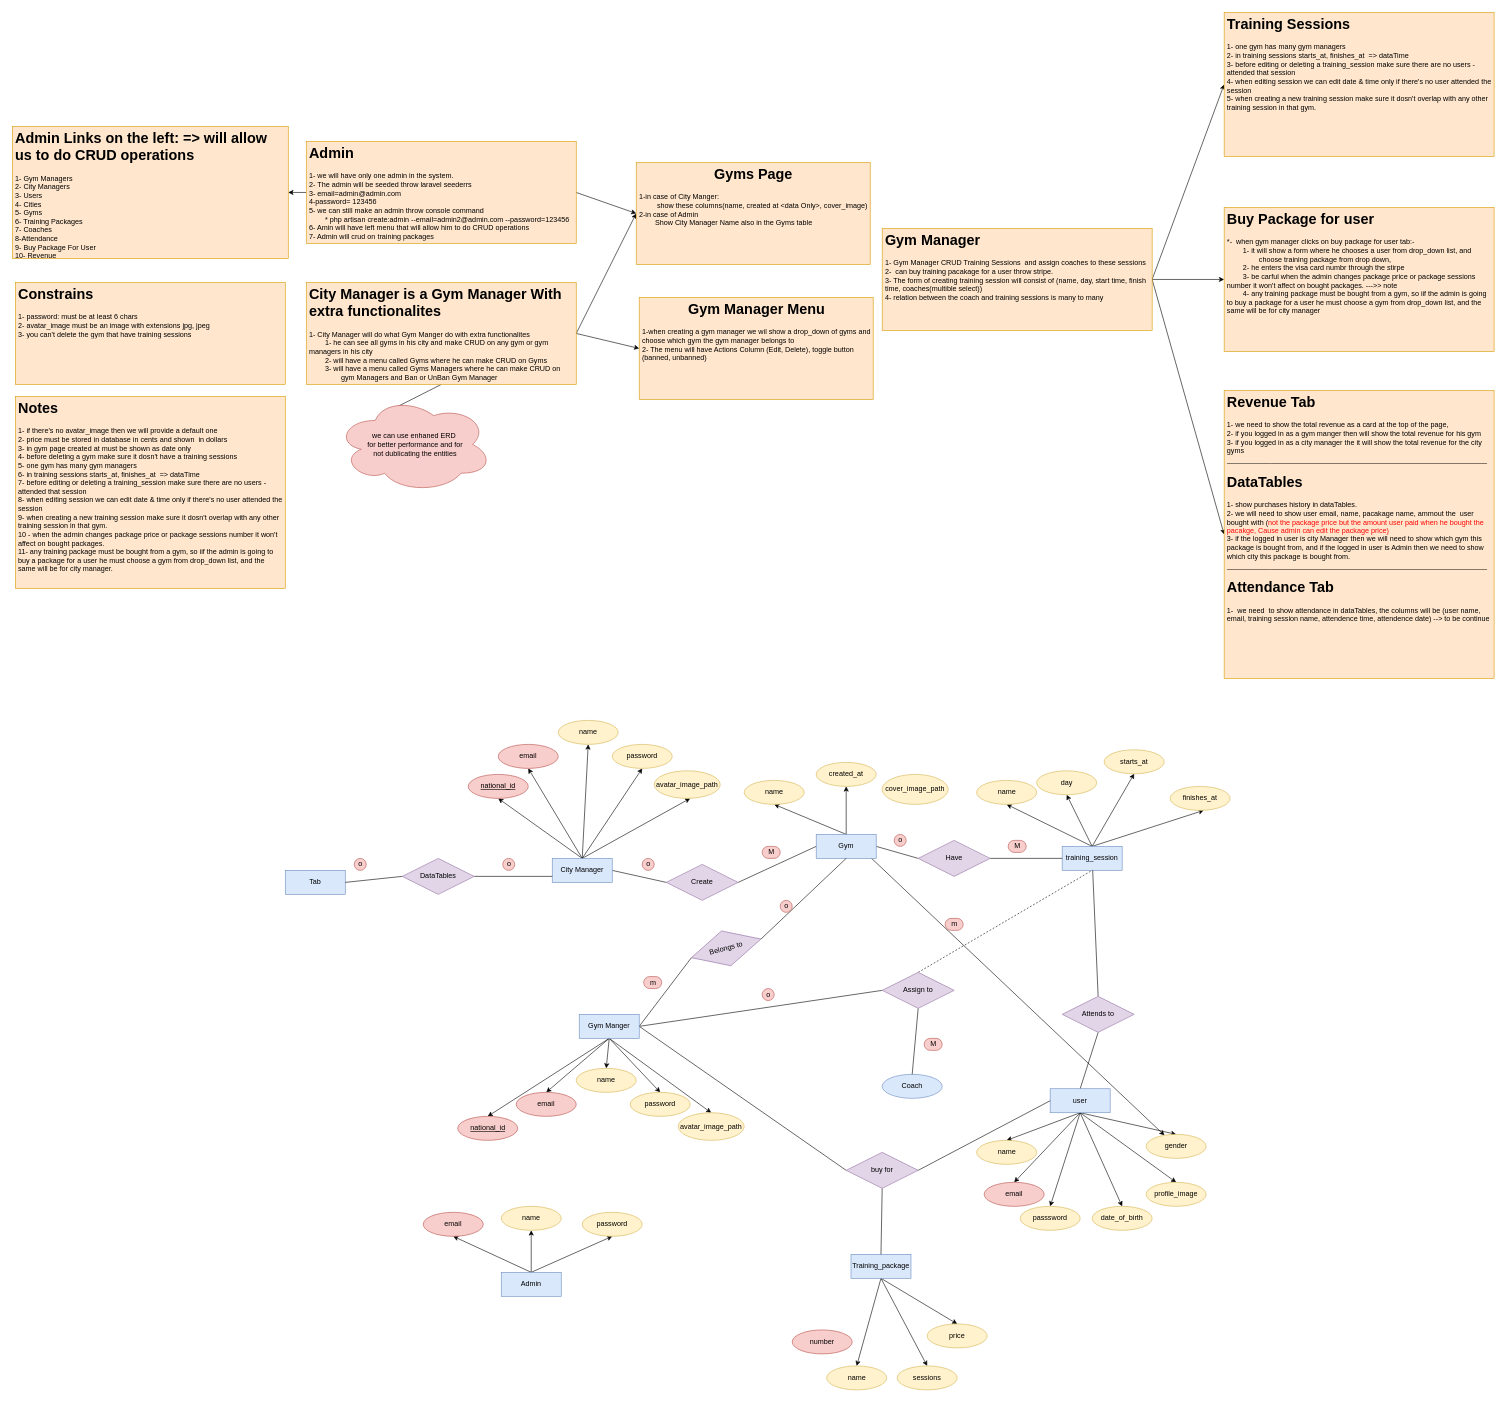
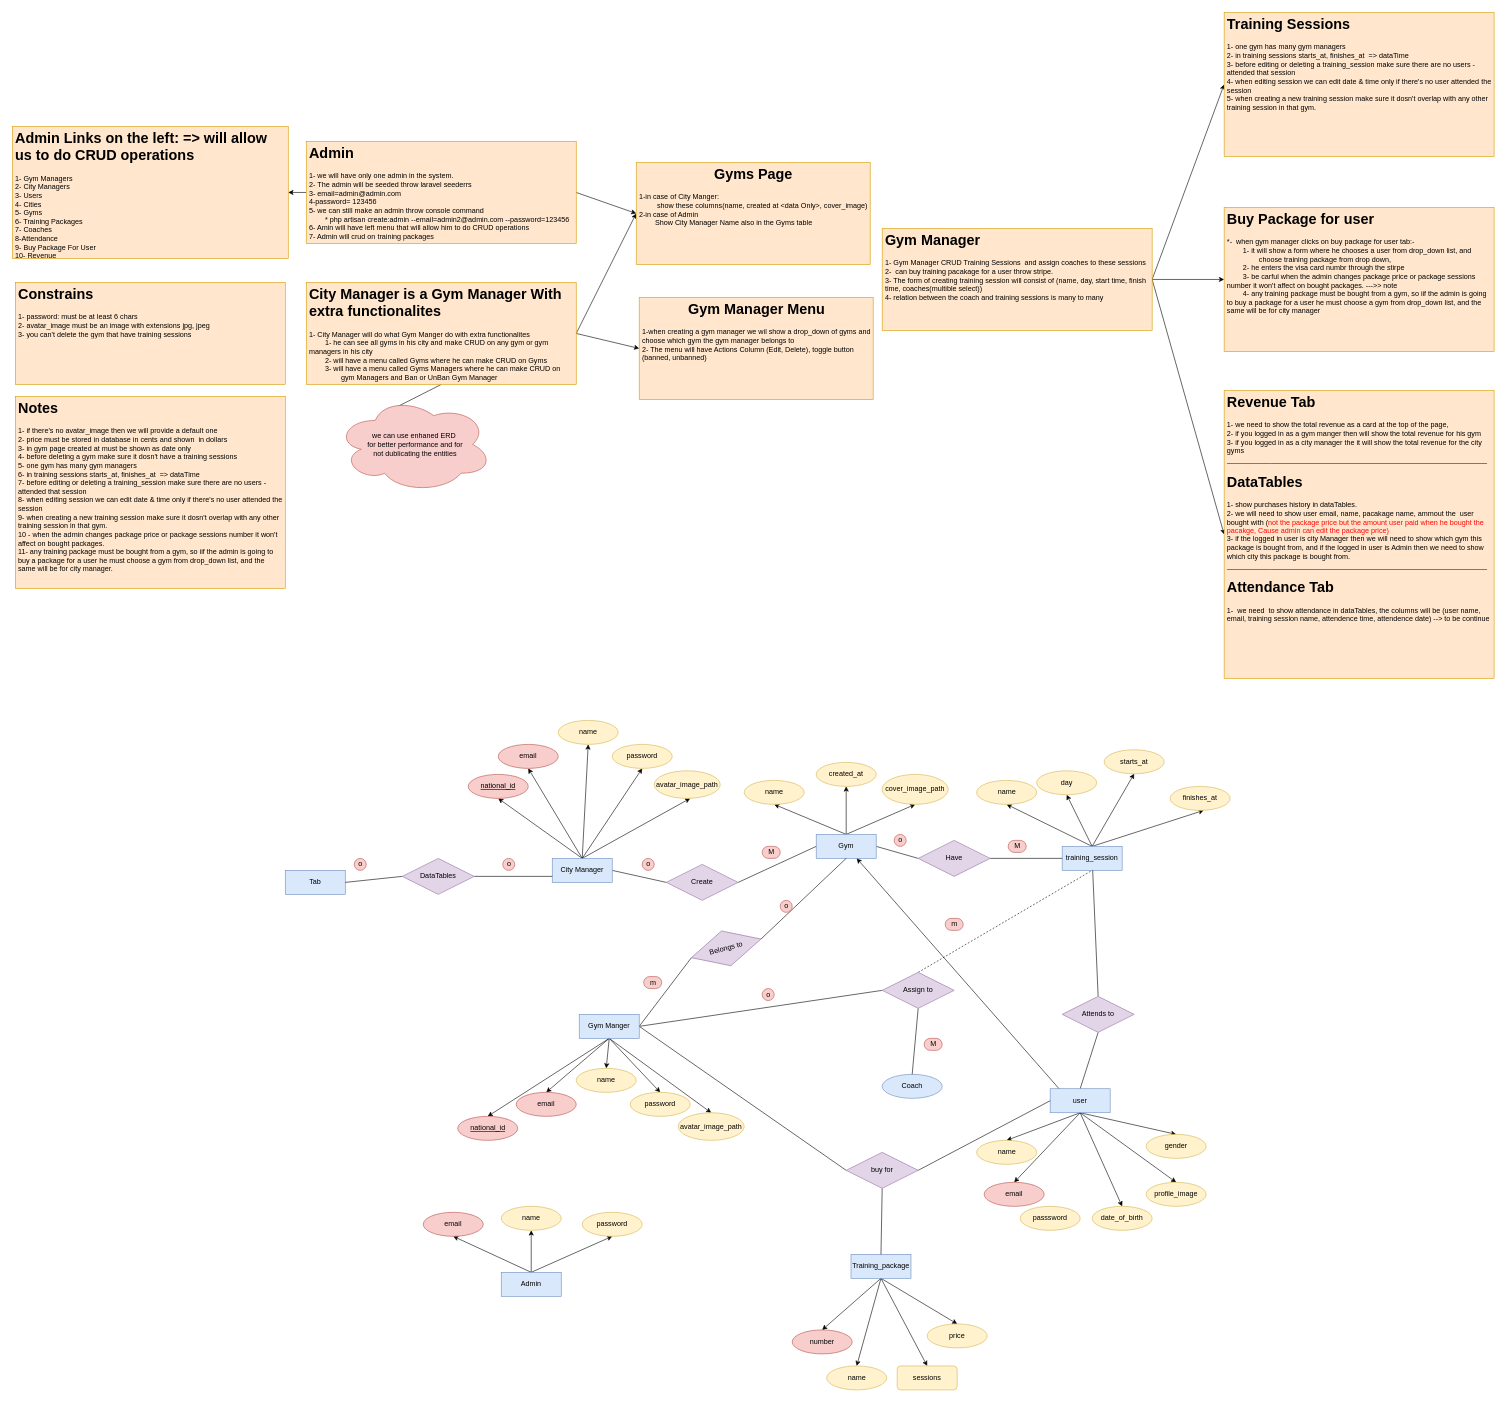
edge "Gym" -> "gender": now "Gym" -> "cover_image_path"
edge "user" -> "passsword": now "user" -> "Gym"
edge "Training_package" -> "number": added
node "sessions": shape ellipse -> rounded rectangle
